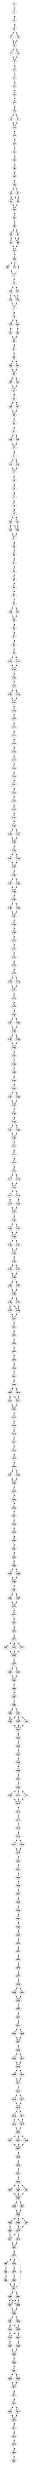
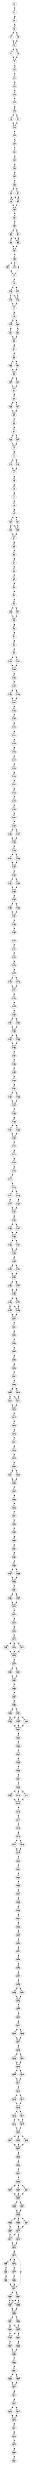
edge "S139" -> "S140": removed, label "T"
node "S175": removed
